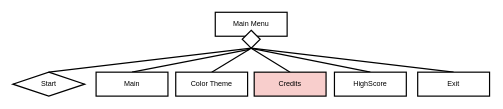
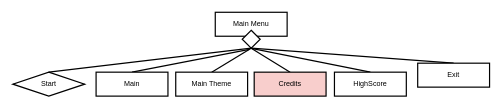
node "Color Theme": label "Color Theme" -> "Main Theme"
node "Exit": moved (454, 84) -> (454, 75)
